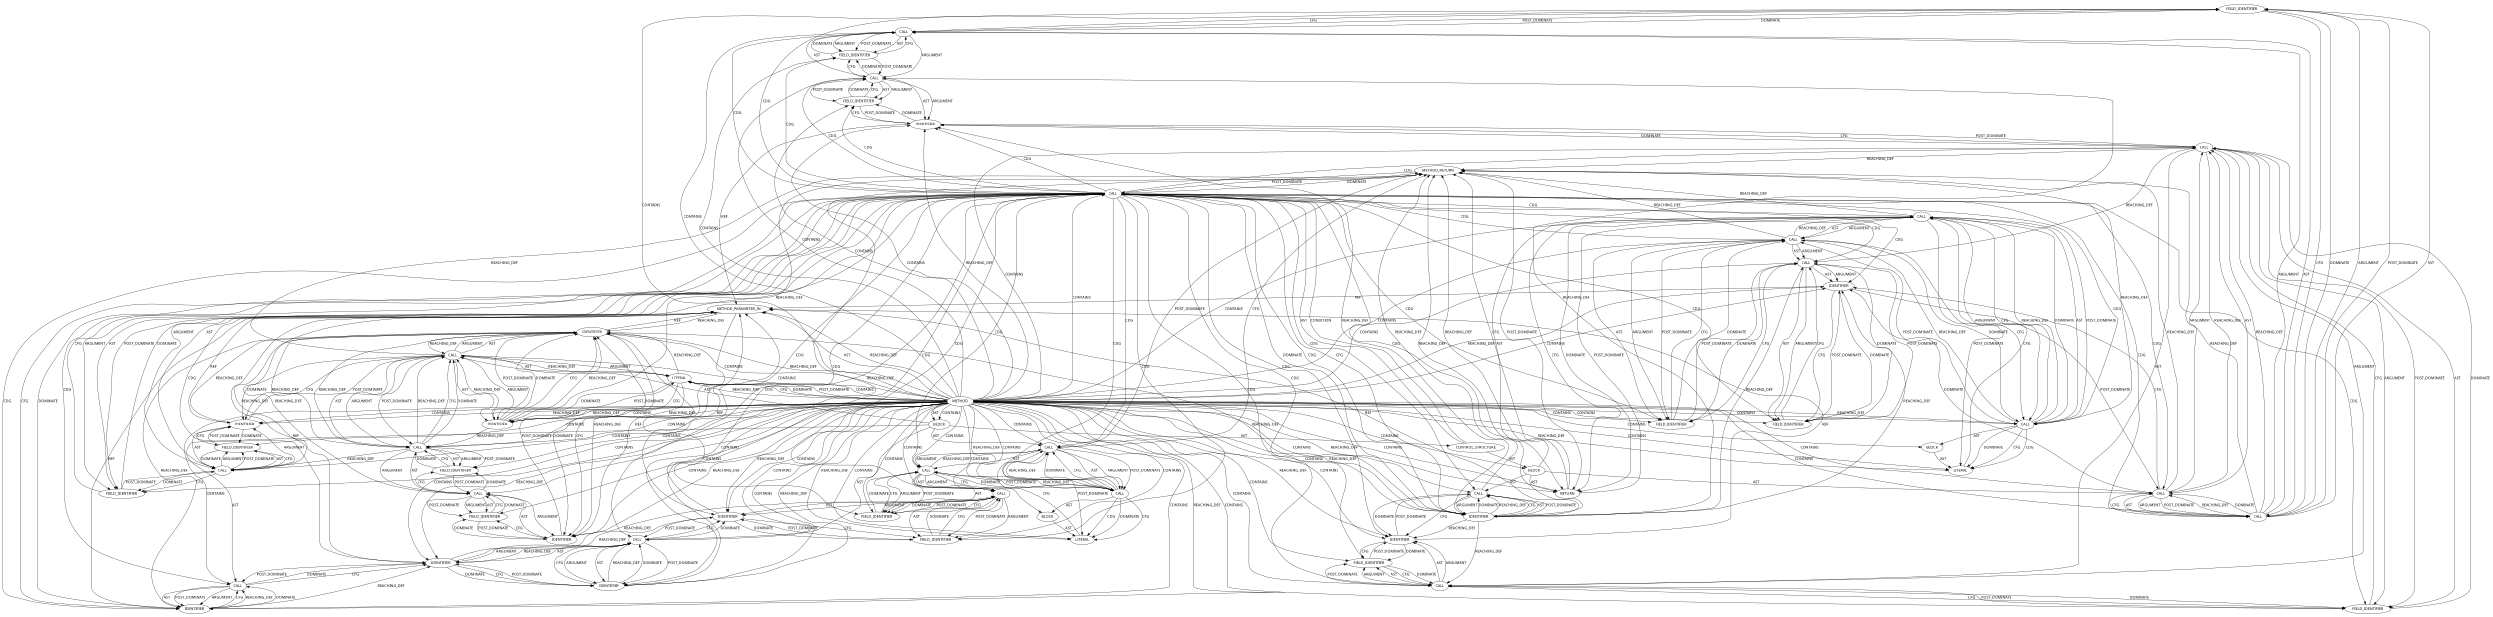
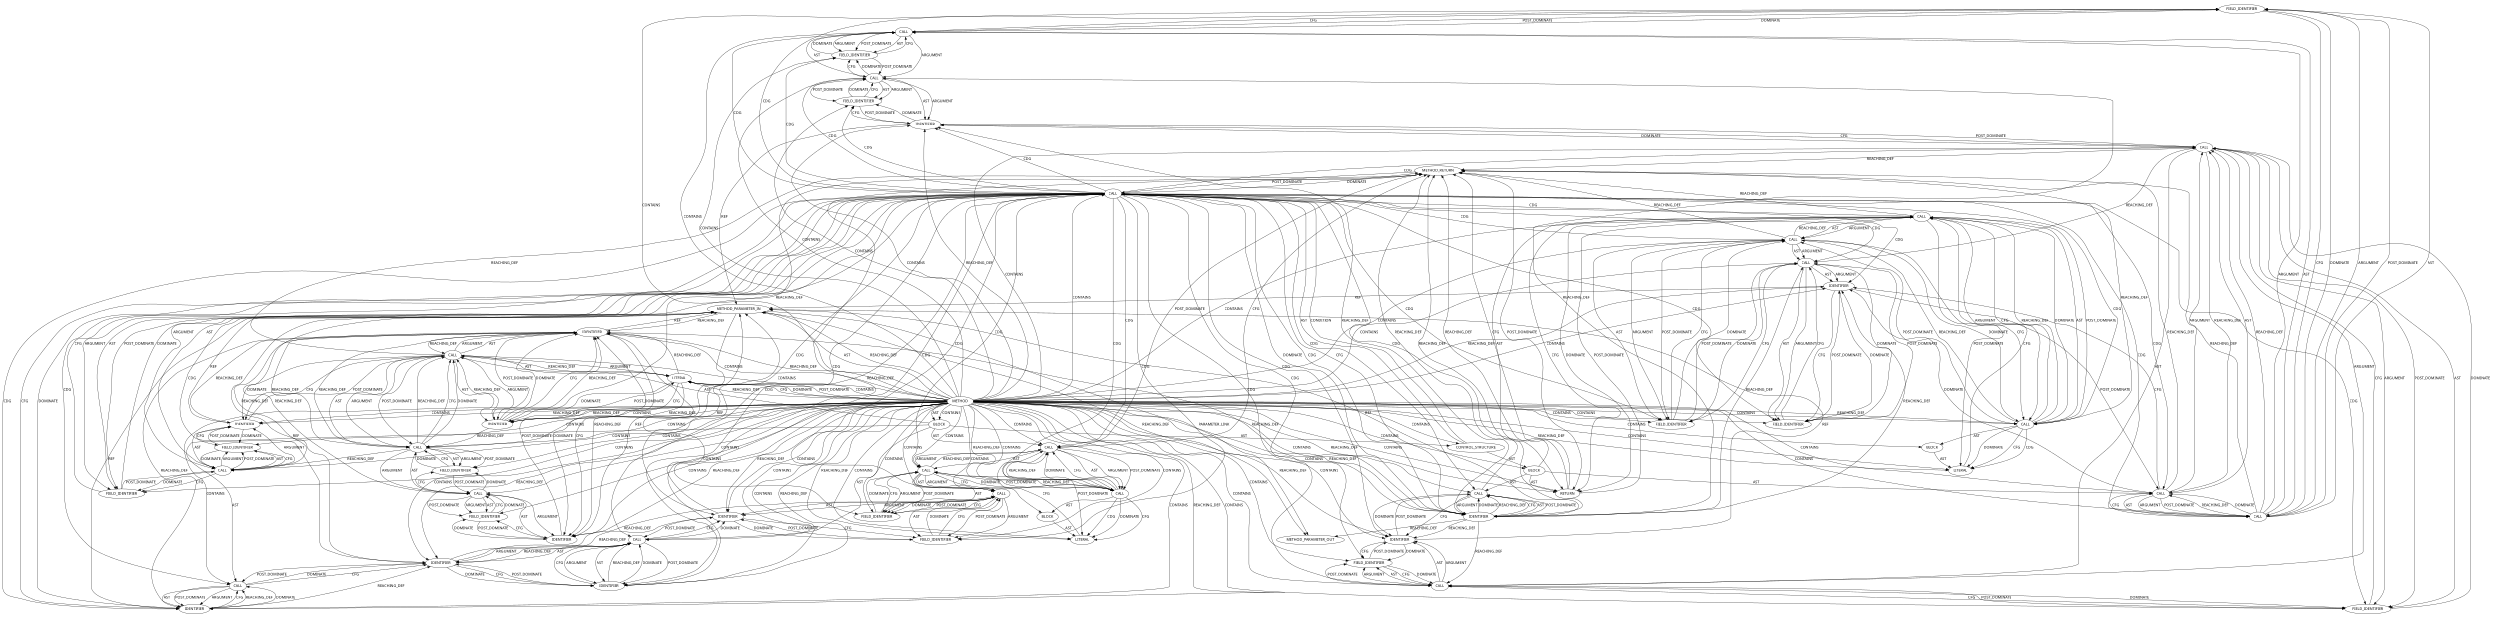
edge "METHOD" -> "CONTROL_STRUCTURE": added, label "CONTAINS"
node "METHOD_PARAMETER_OUT": added
